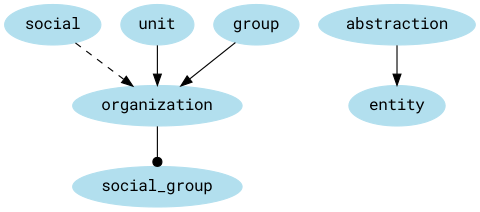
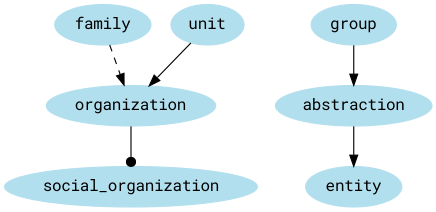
node "social": label "social" -> "family"
edge "group" -> "organization": now "group" -> "abstraction"
node "social_group": label "social_group" -> "social_organization"
